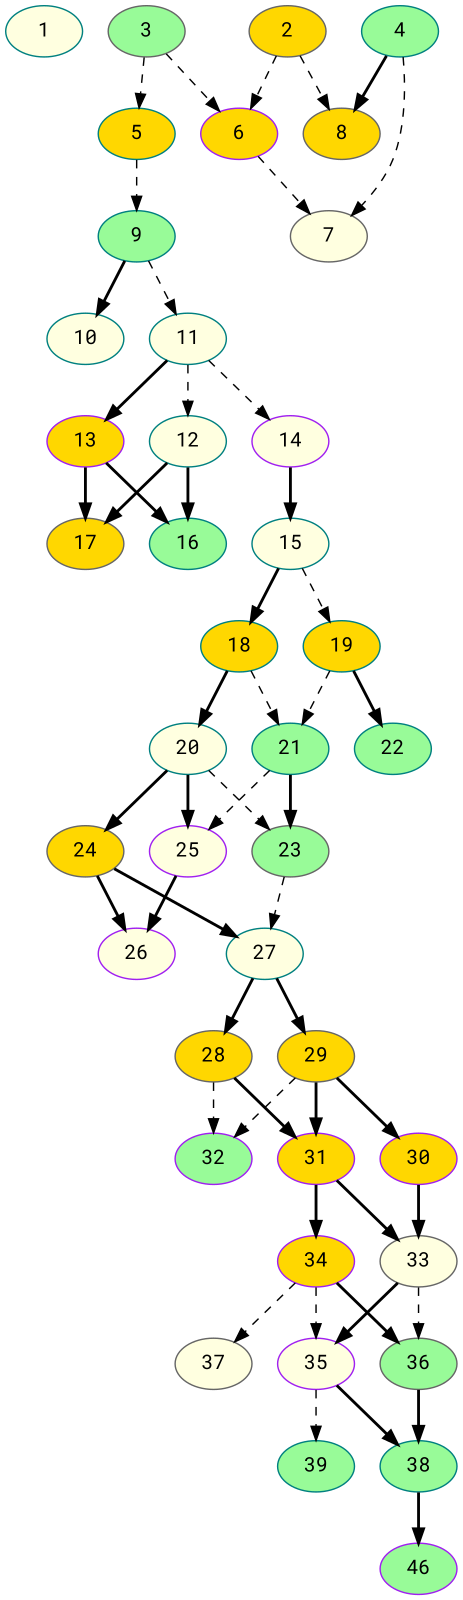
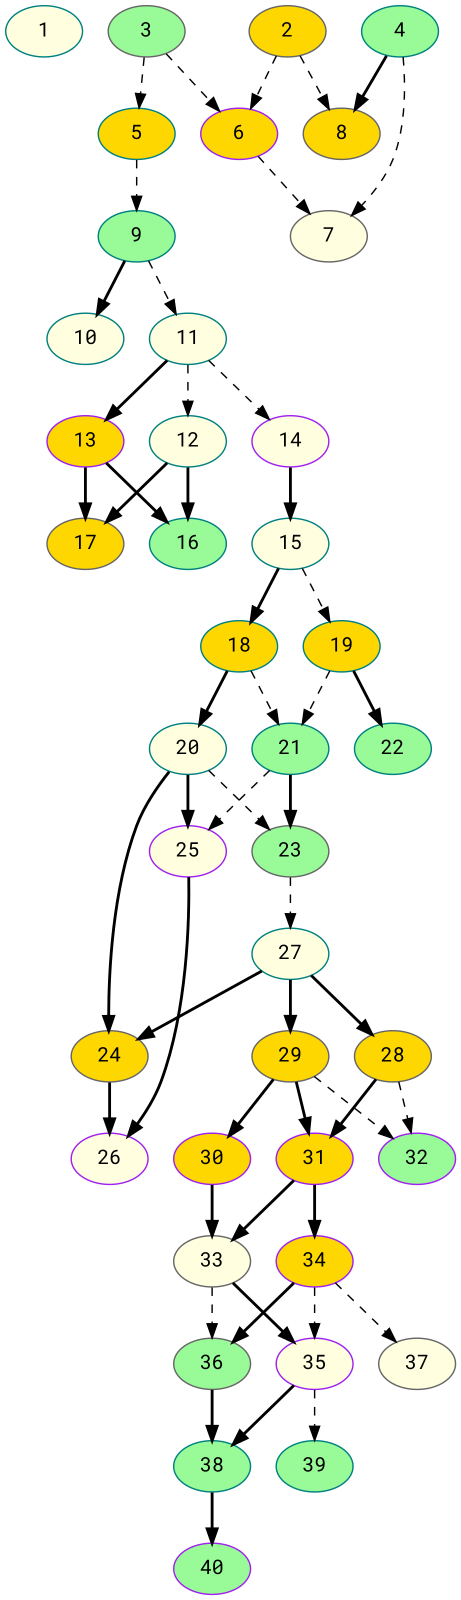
edge "24" -> "27": reversed
node "46": label "46" -> "40"
